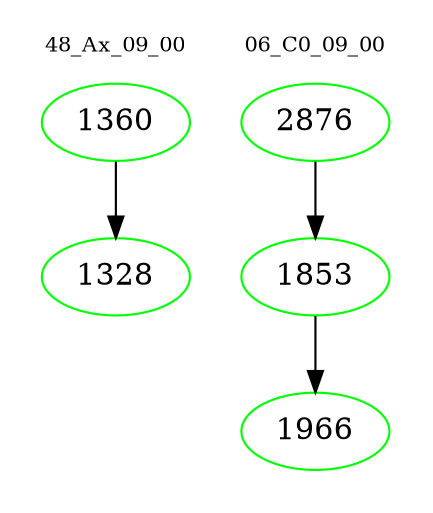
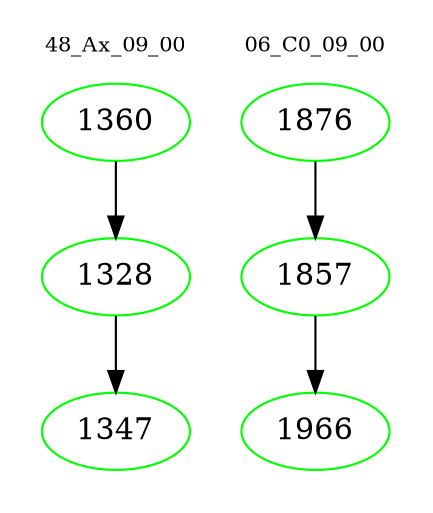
node "2876": label "2876" -> "1876"
node "1853": label "1853" -> "1857"
node "1347": added
